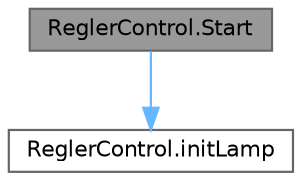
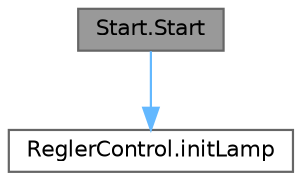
node "ReglerControl.Start": label "ReglerControl.Start" -> "Start.Start"
